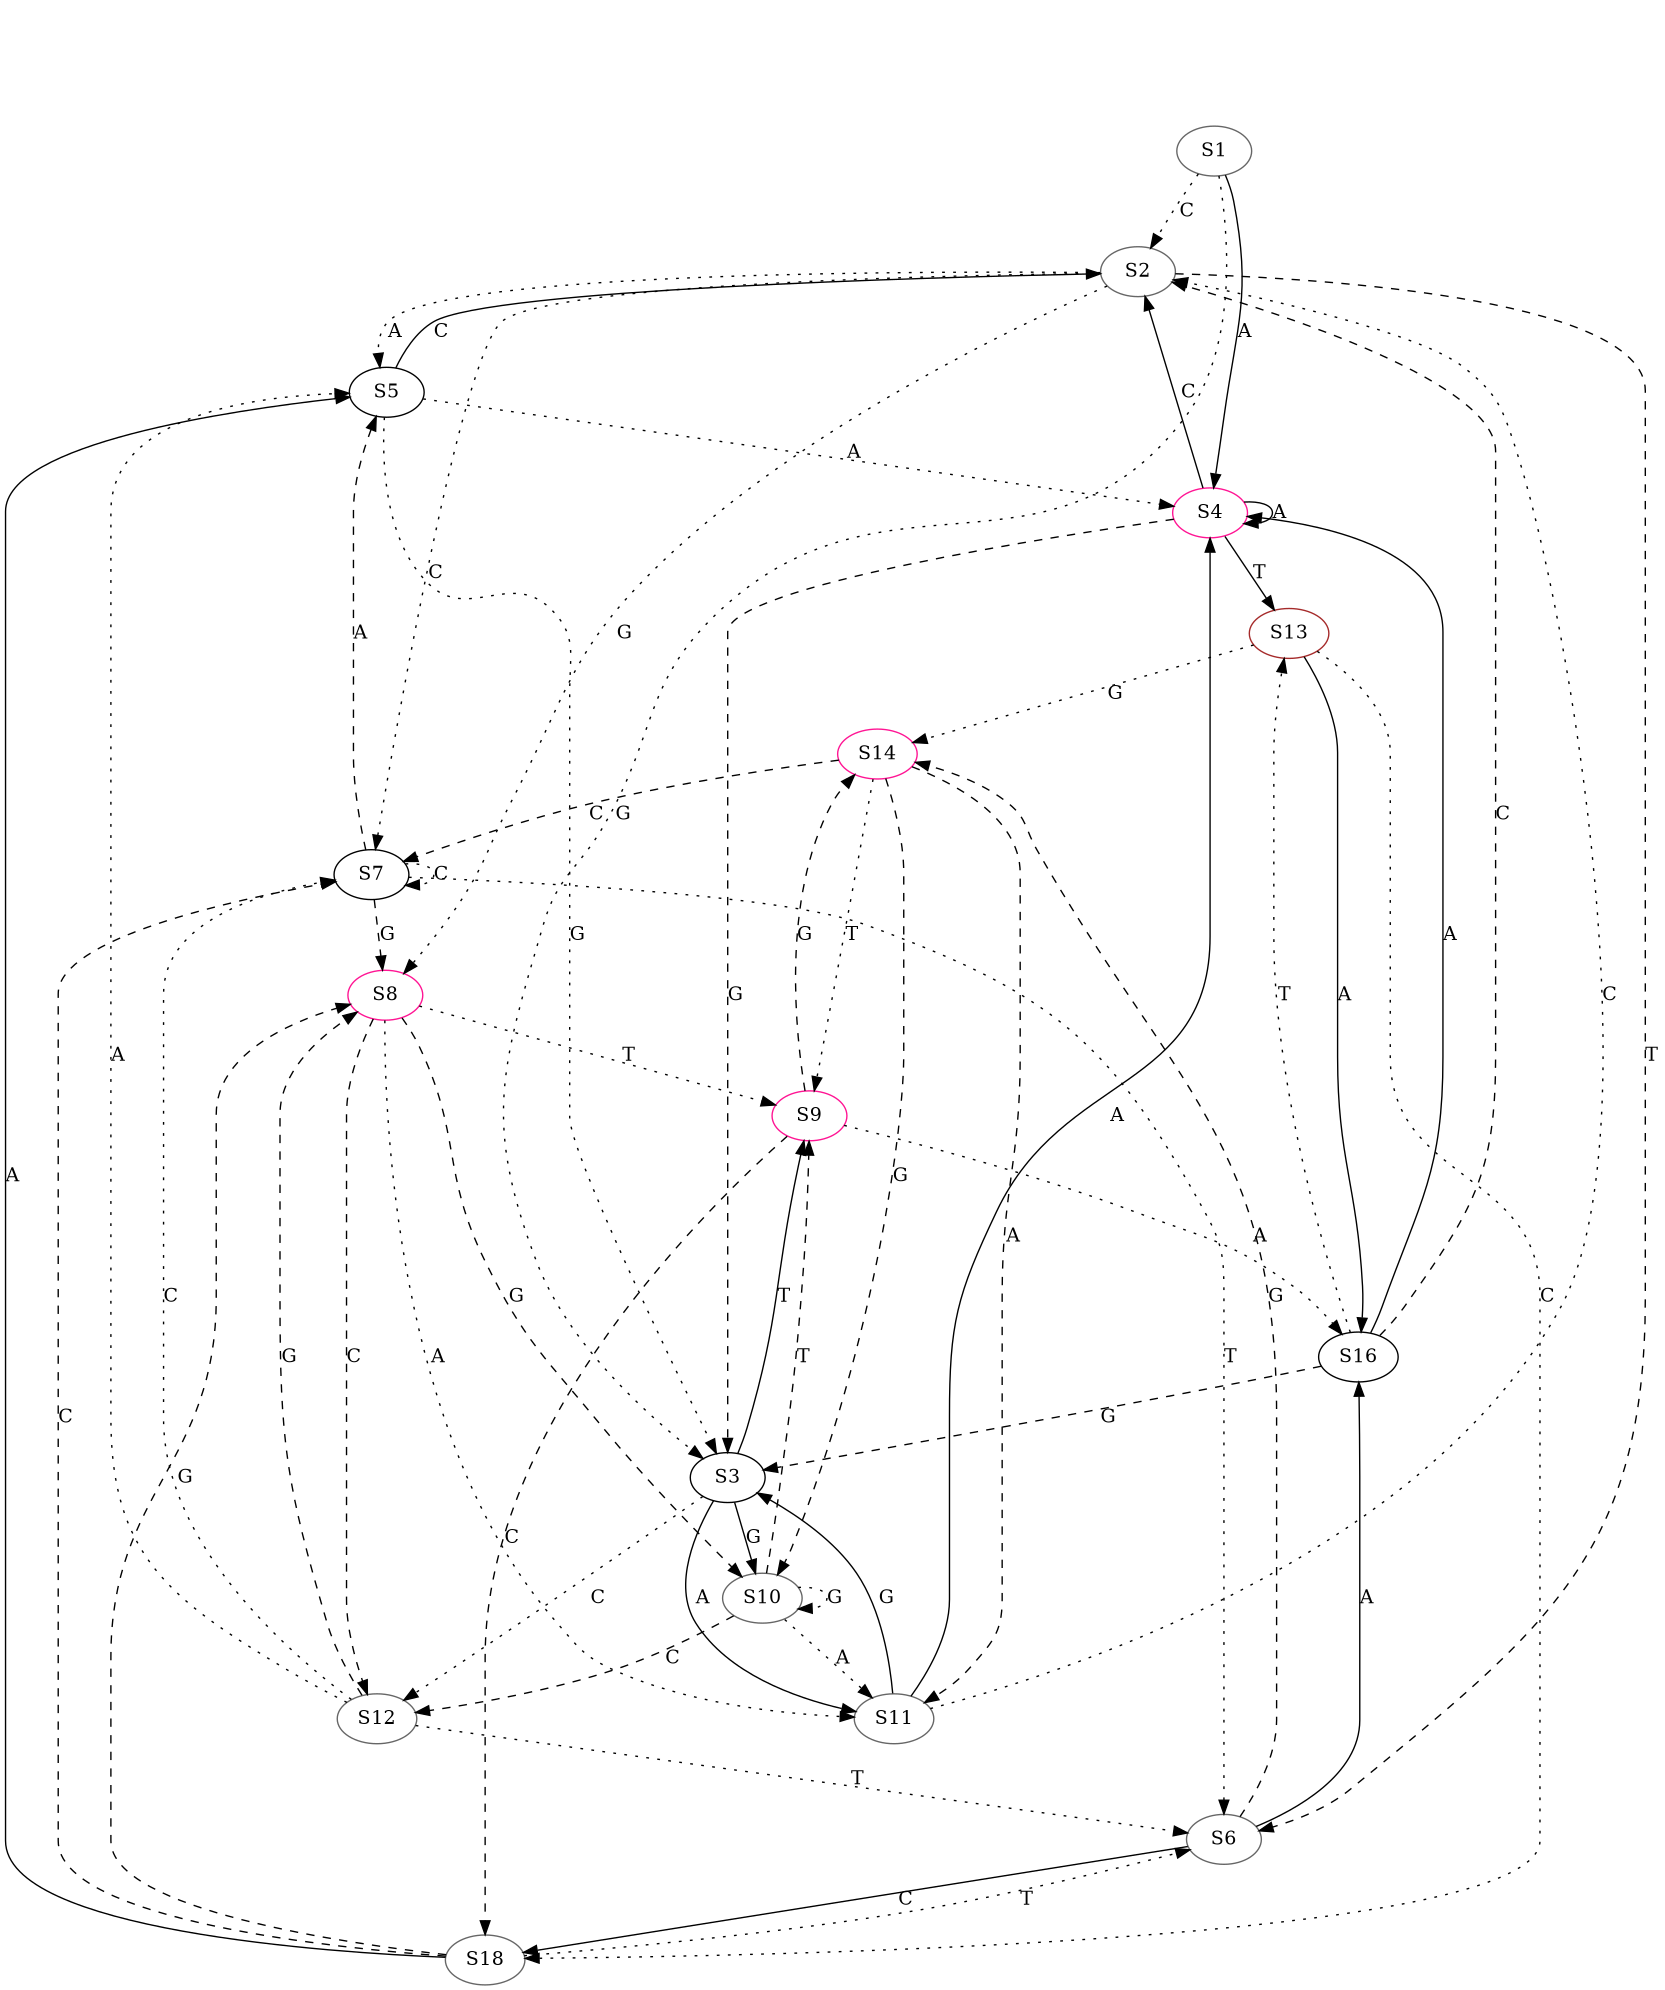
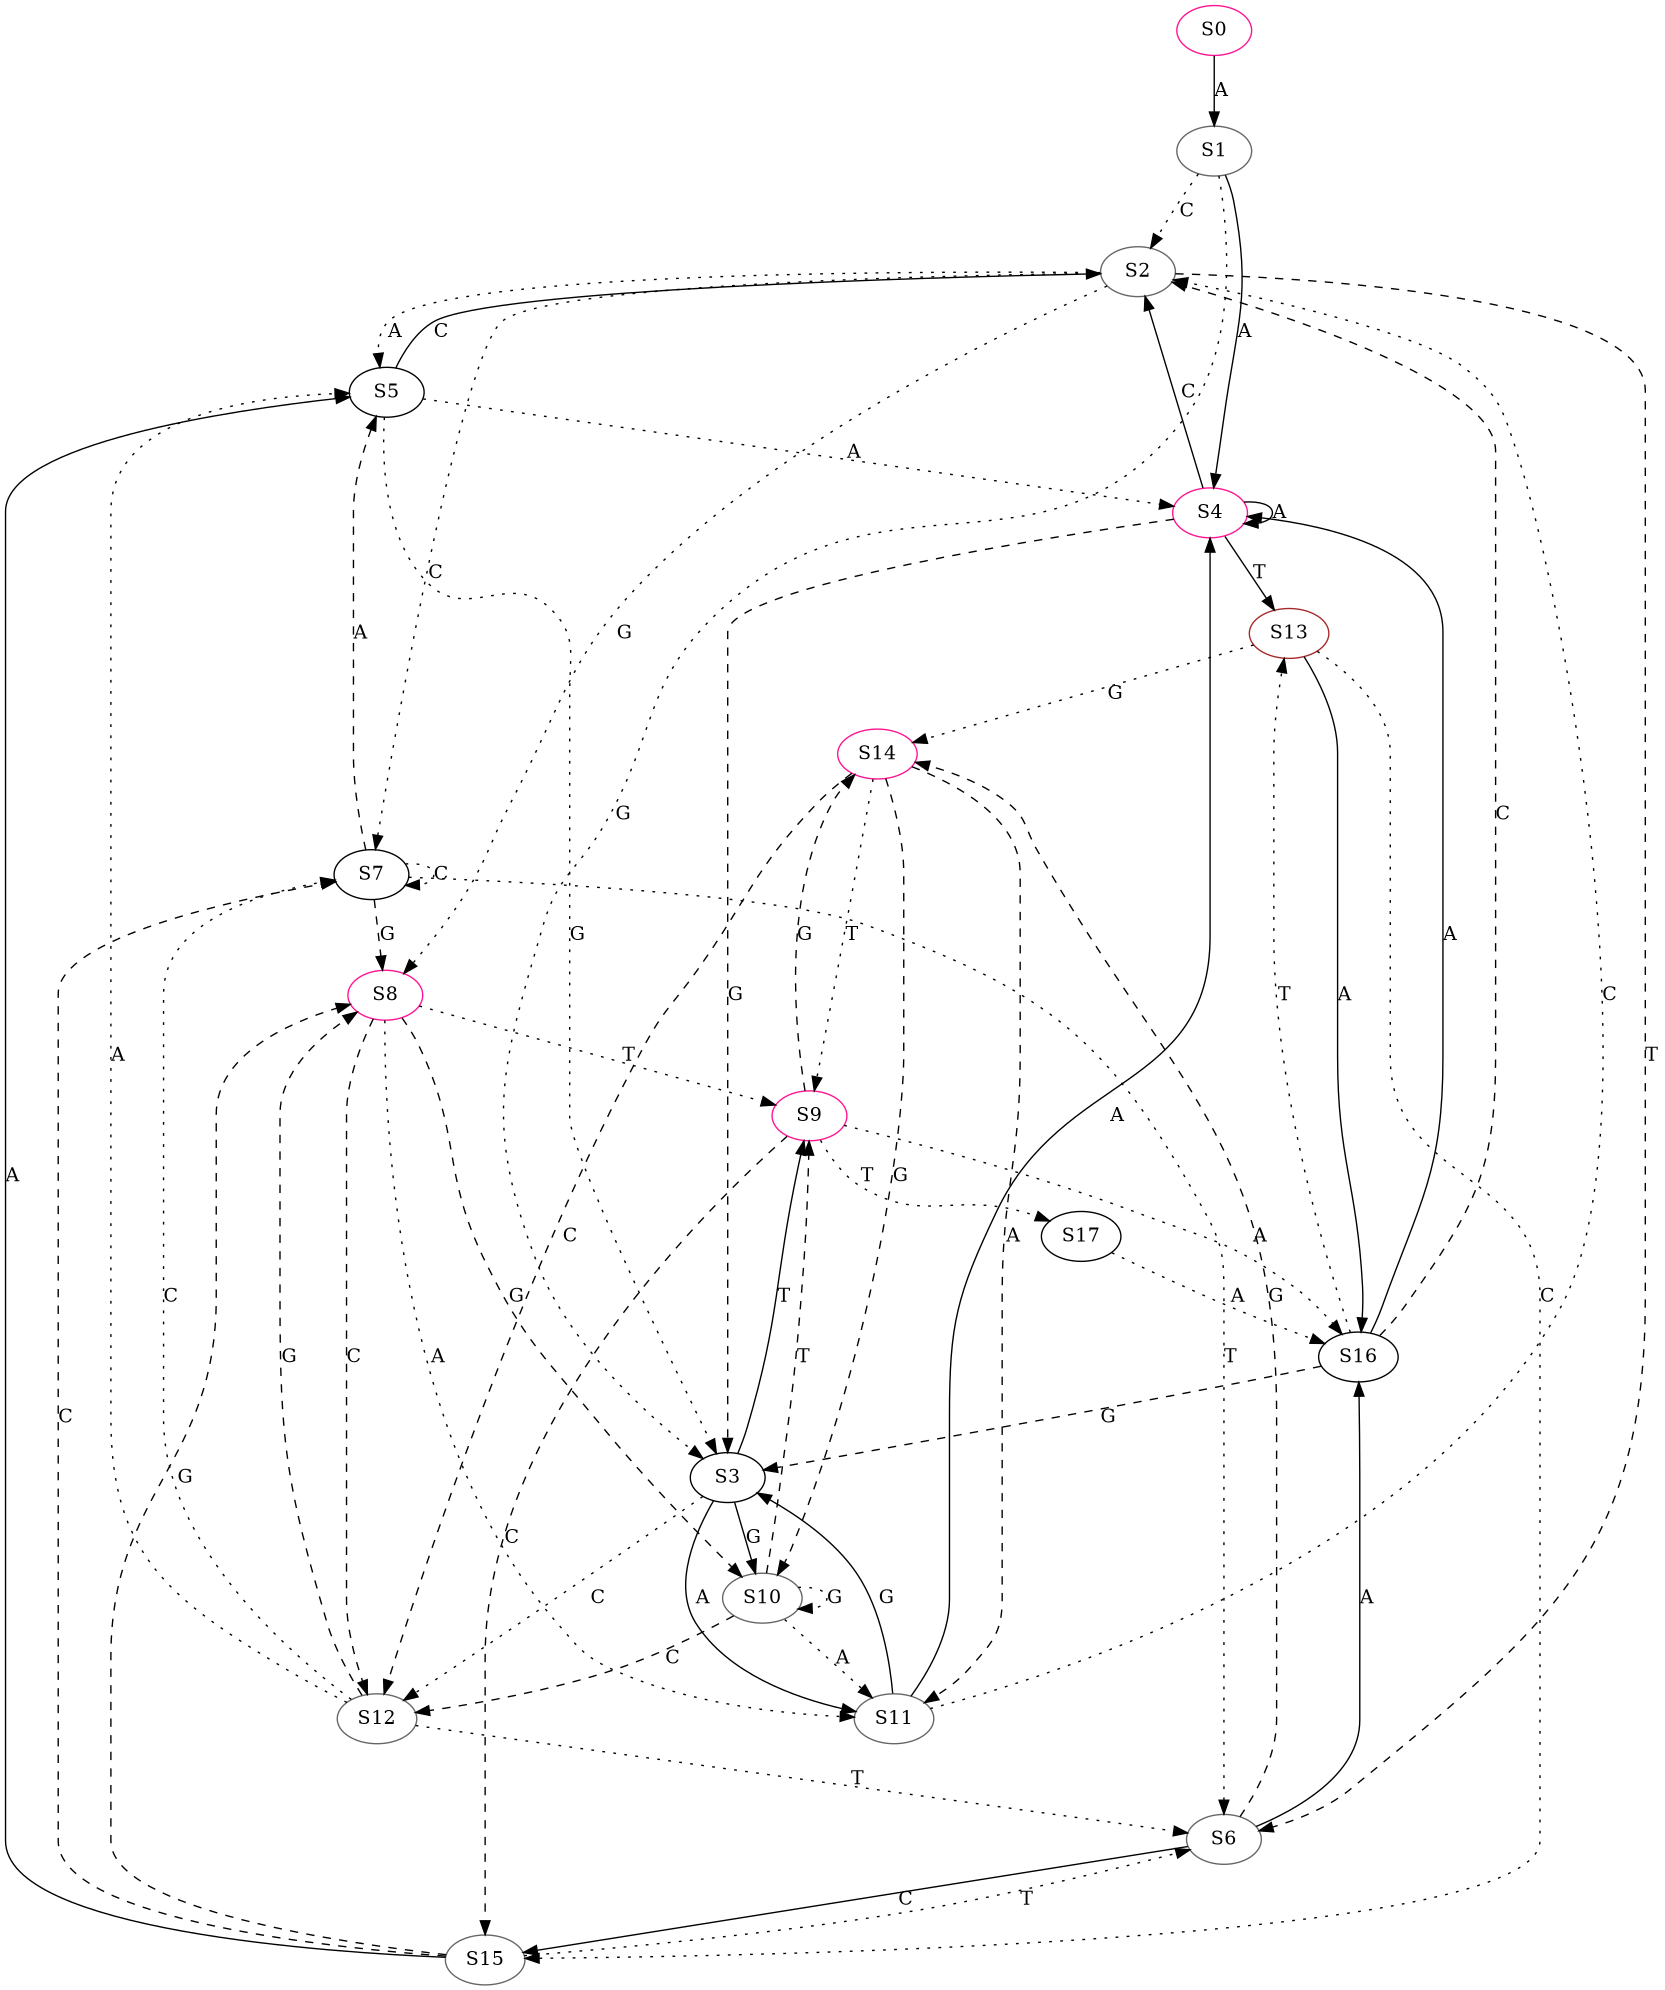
node "S0": added
edge "S14" -> "S7": now "S14" -> "S12"
node "S17": added
node "S18": label "S18" -> "S15"
